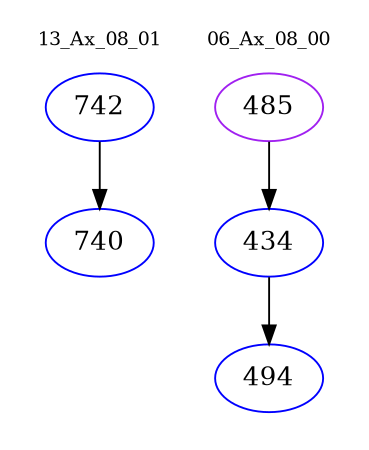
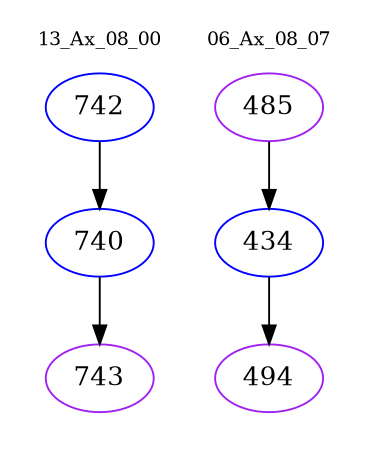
cluster "13_Ax_08_01": label "13_Ax_08_01" -> "13_Ax_08_00"
cluster "06_Ax_08_00": label "06_Ax_08_00" -> "06_Ax_08_07"
node "743": added
node "494": color blue -> purple
